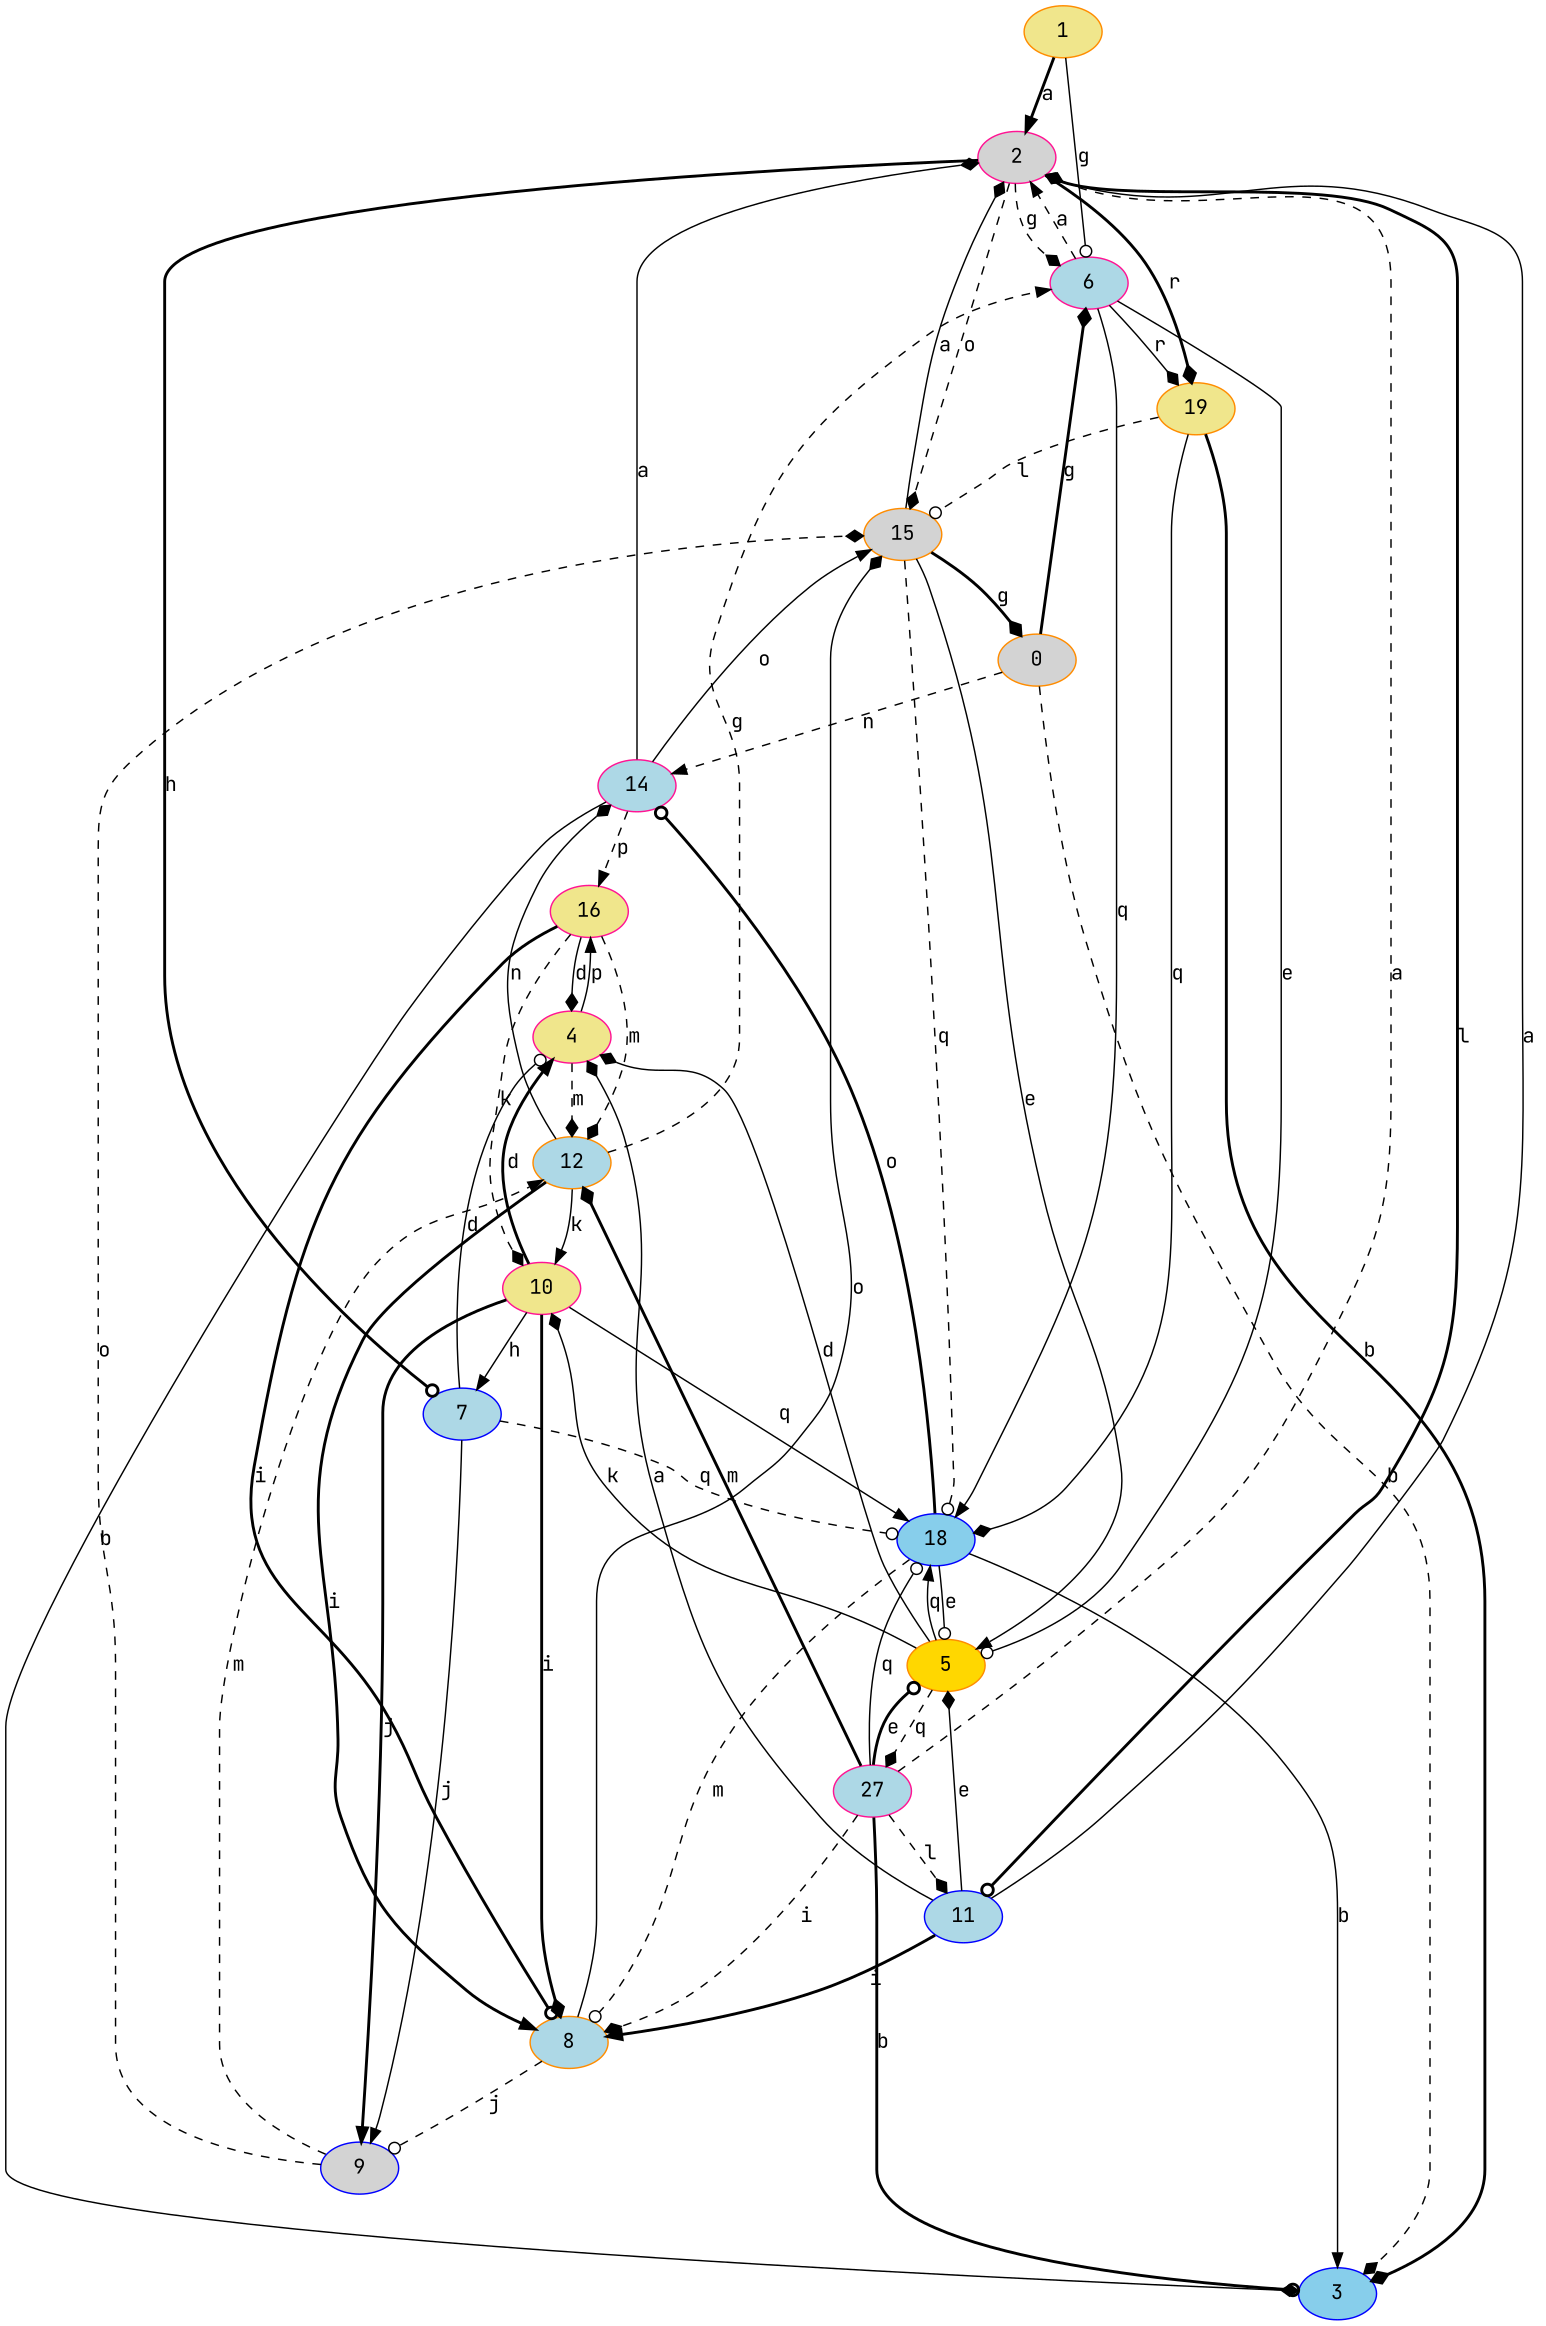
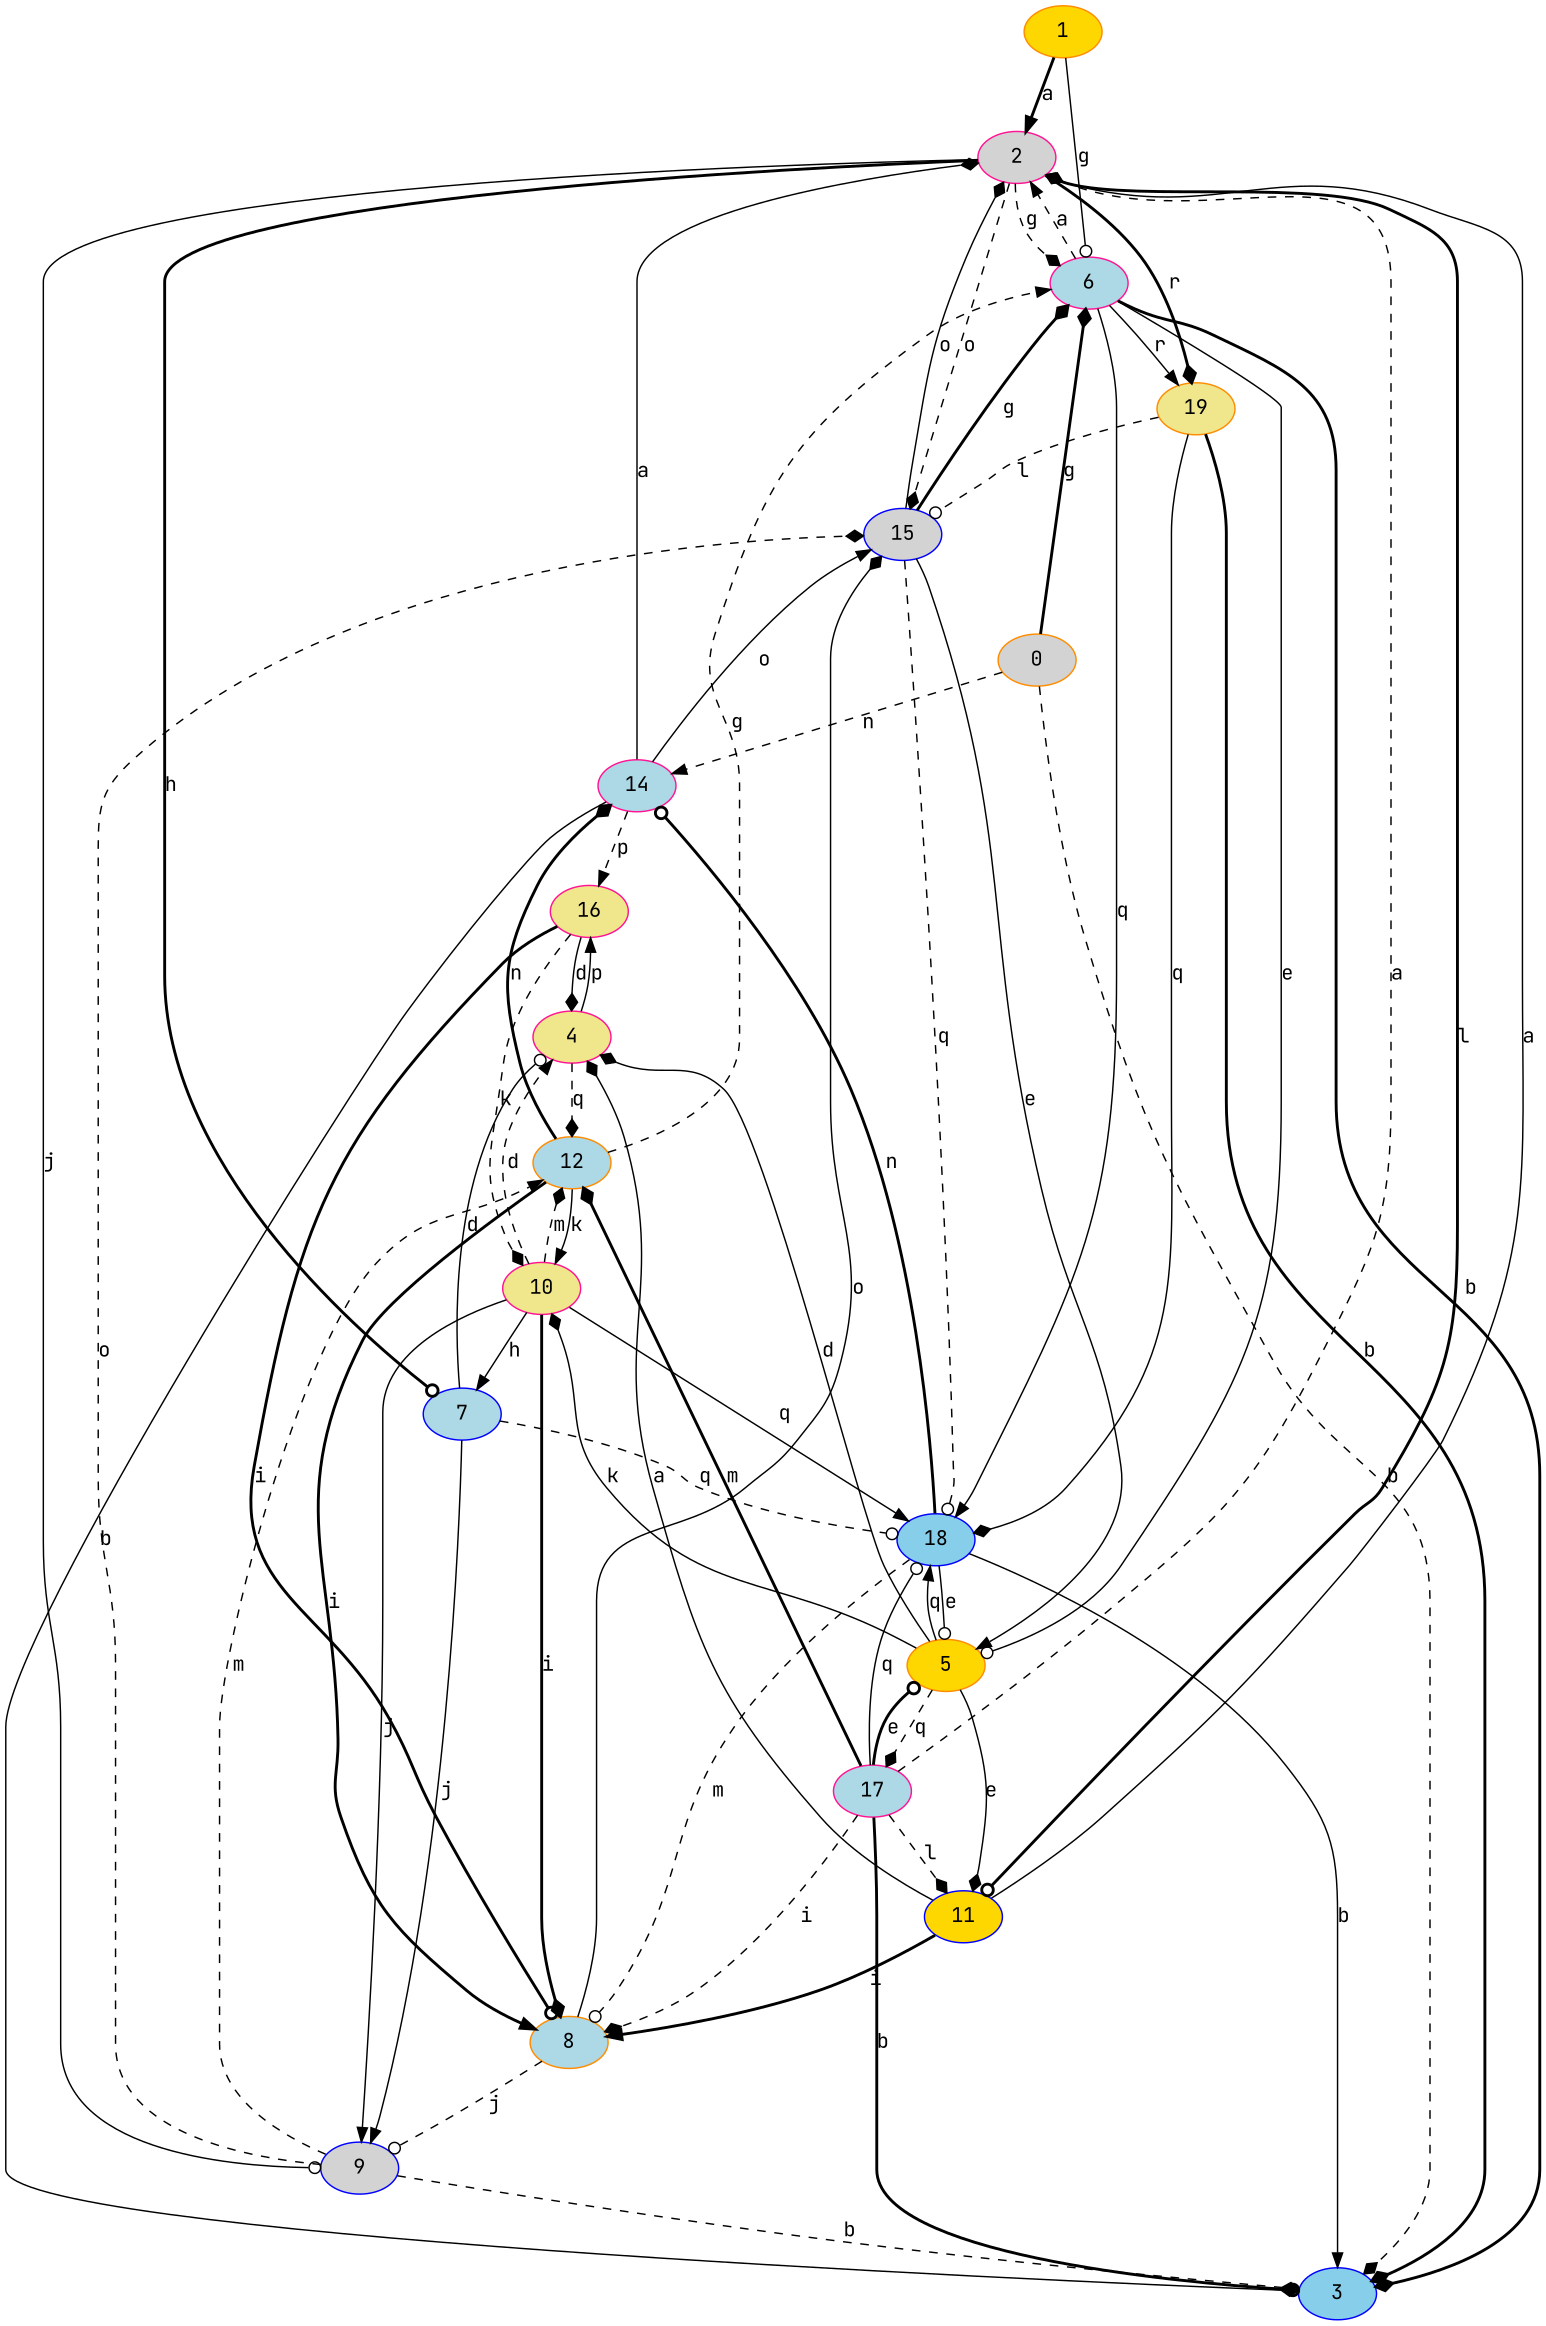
node "1": fillcolor khaki -> gold
edge "6" -> "19": arrowhead diamond -> normal
edge "15" -> "2": label "a" -> "o"
node "15": color darkorange -> blue
edge "15" -> "0": now "15" -> "6"
edge "2" -> "9": added, label "j"
edge "12" -> "14": style solid -> bold
edge "16" -> "12": now "10" -> "12"
edge "4" -> "12": label "m" -> "q"
edge "18" -> "14": label "o" -> "n"
edge "10" -> "4": style bold -> dashed
edge "6" -> "3": added, label "b"
edge "10" -> "9": style bold -> solid
node "27": label "27" -> "17"
edge "11" -> "5": reversed
node "11": fillcolor lightblue -> gold
edge "9" -> "3": added, label "b"
